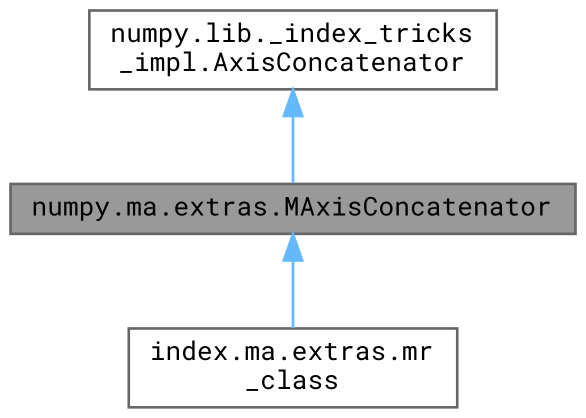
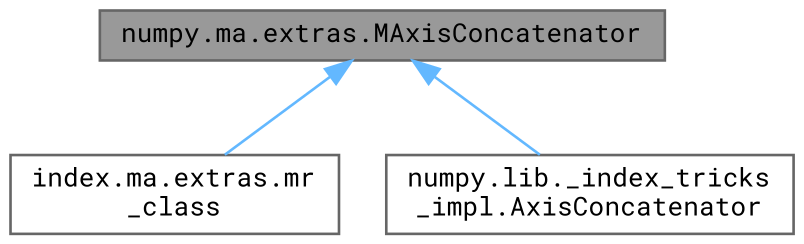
edge "numpy.ma.extras.MAxisConcatenator" -> "numpy.lib._index_tricks _impl.AxisConcatenator": reversed
